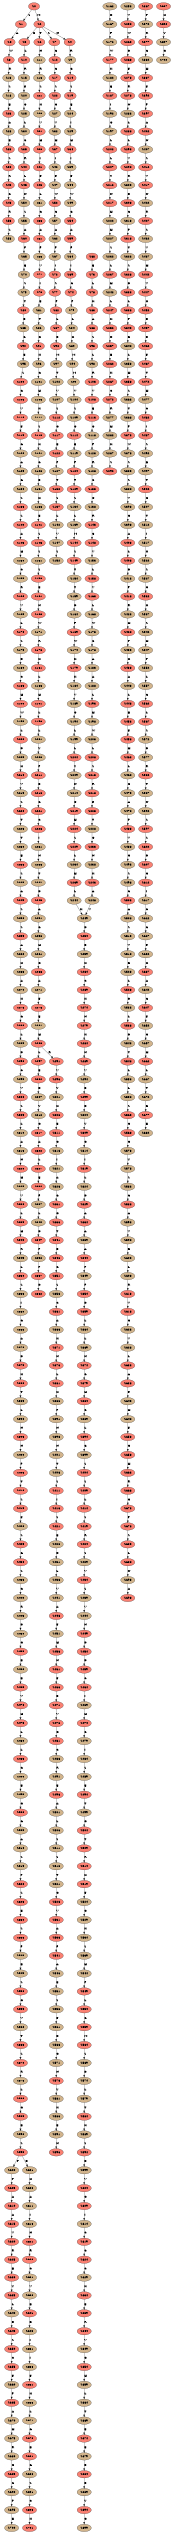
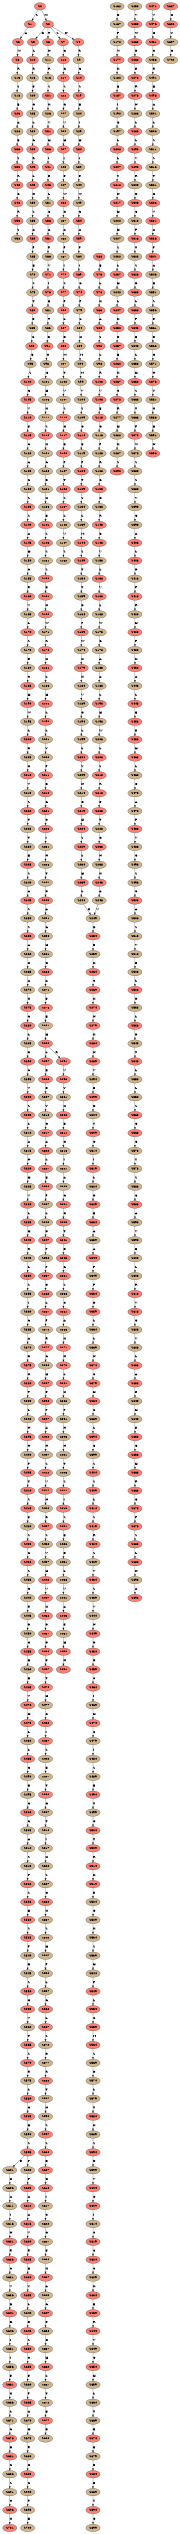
edge "S329" -> "S334": label "A" -> "E"
edge "S362" -> "S367": added, label "L"
node "S466": removed
node "S690": label "S690" -> "S990"
